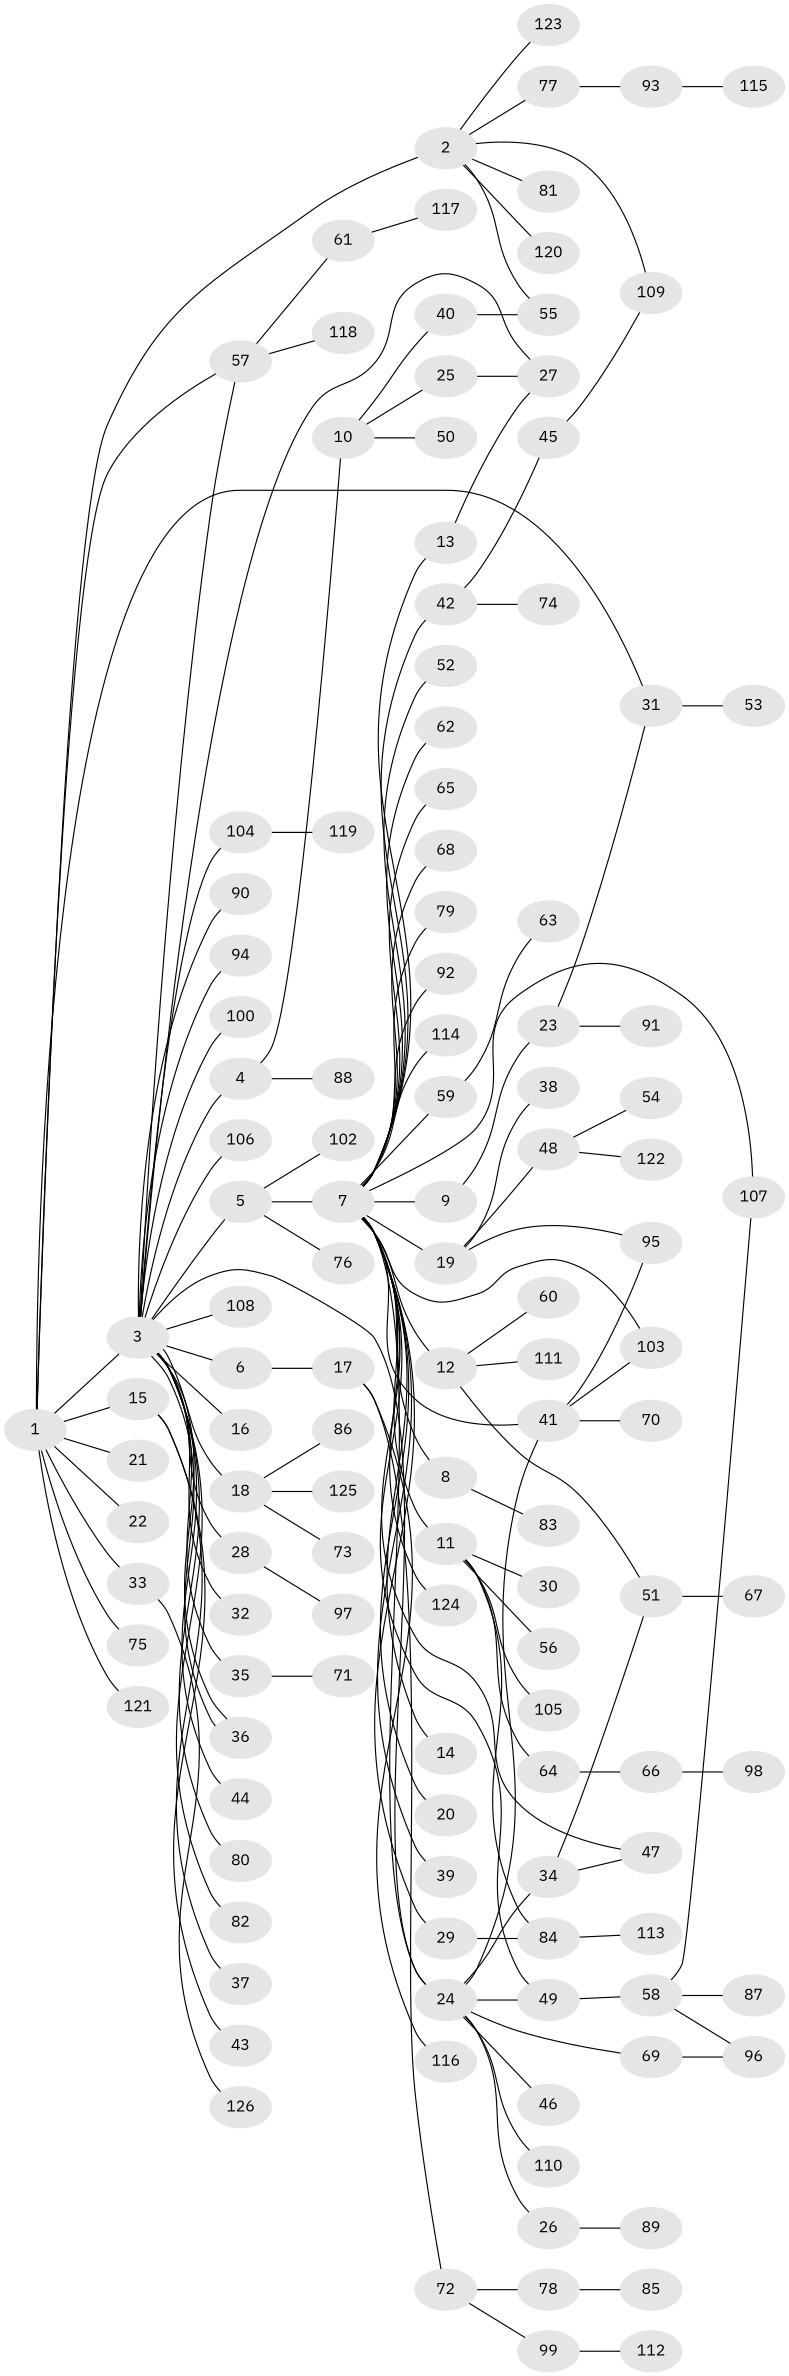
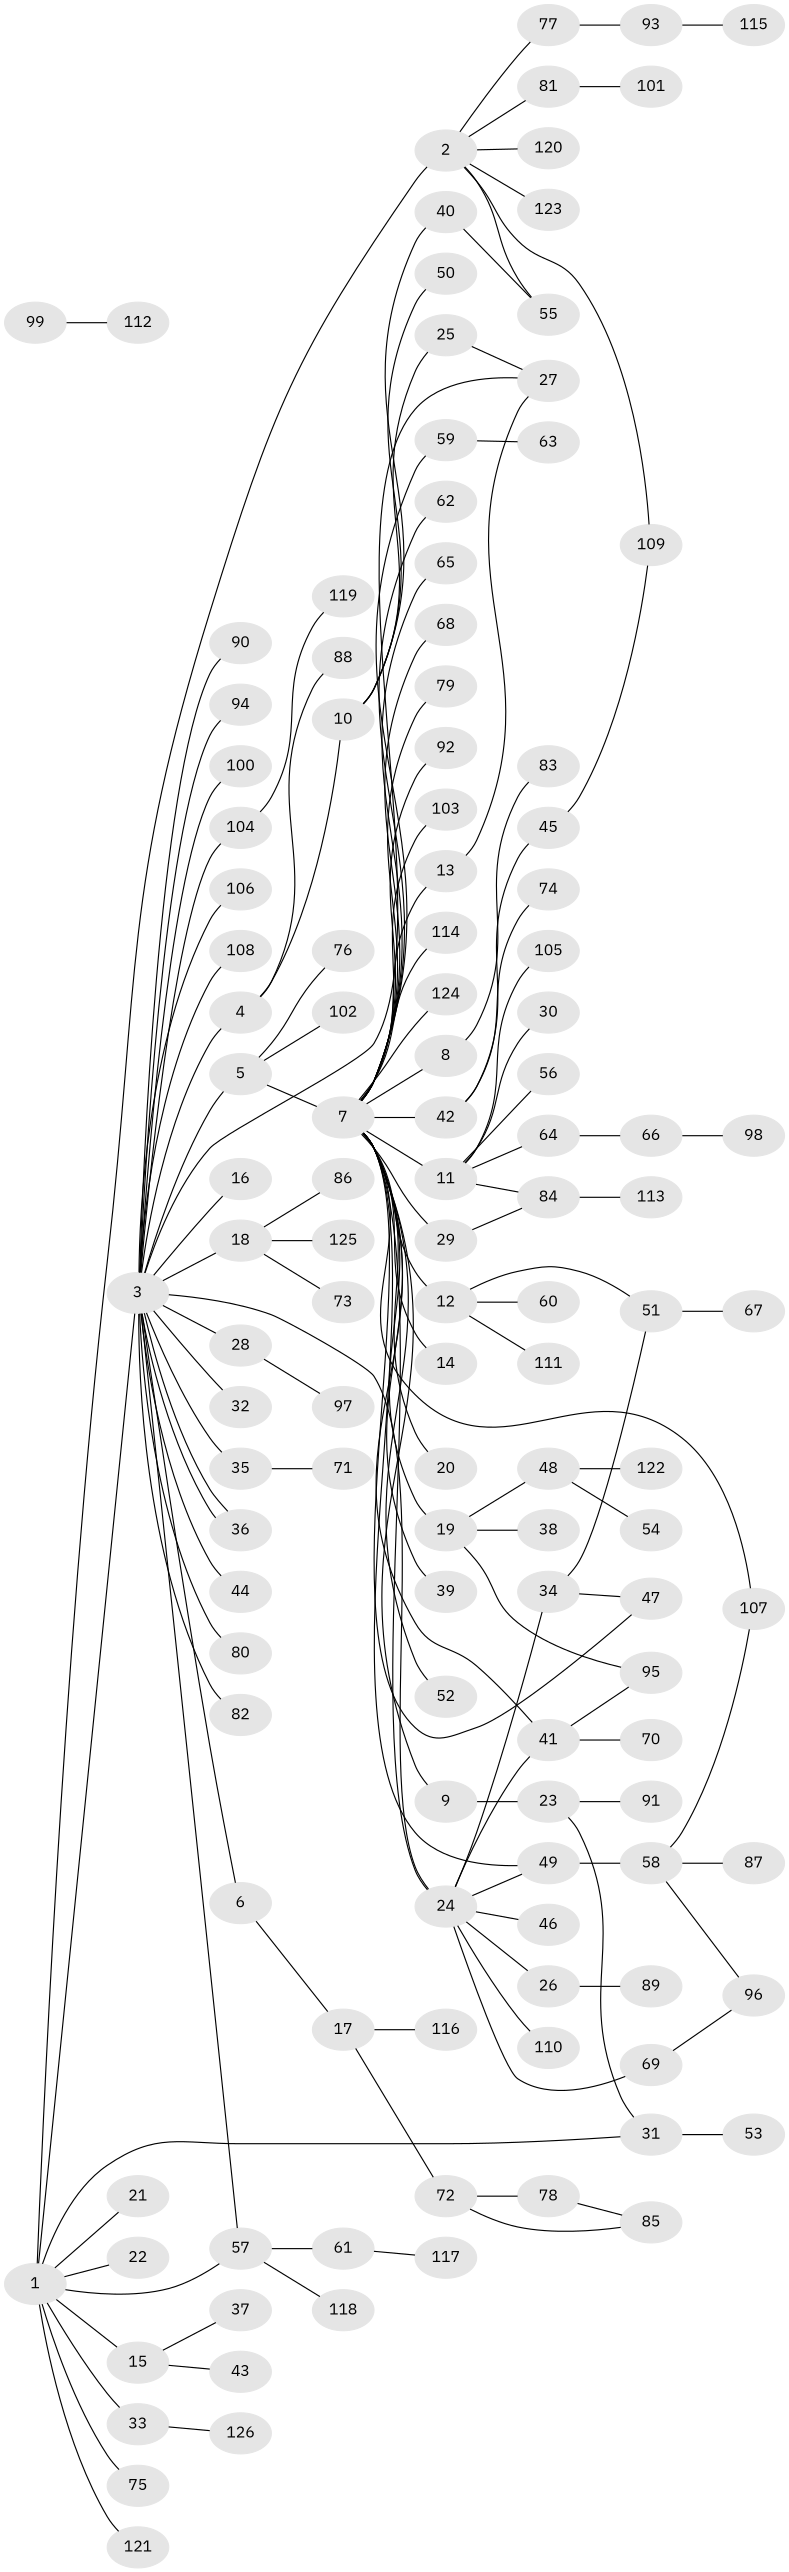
node "101": added
edge "103" -- "41": removed
edge "72" -- "99": now "72" -- "85"
